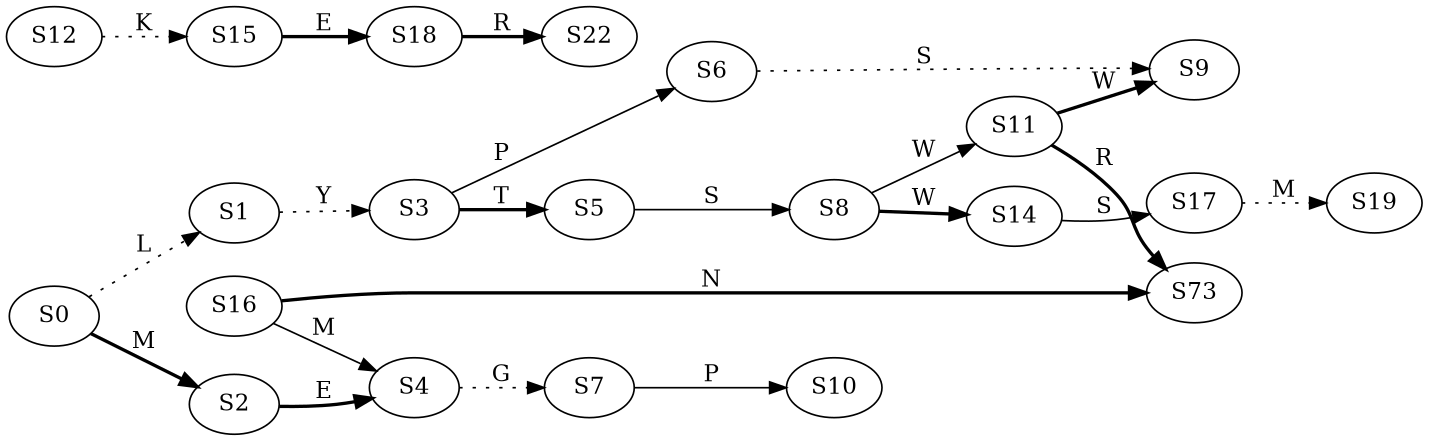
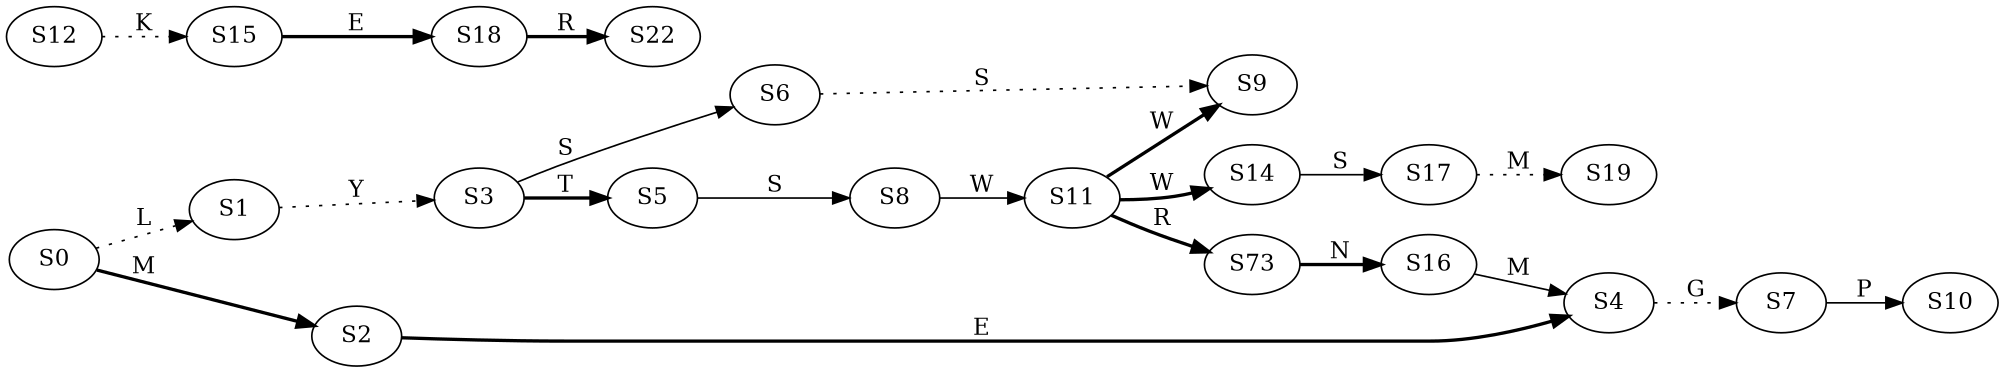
edge "S3" -> "S6": label "P" -> "S"
edge "S8" -> "S14": now "S11" -> "S14"
edge "S16" -> "S73": reversed
